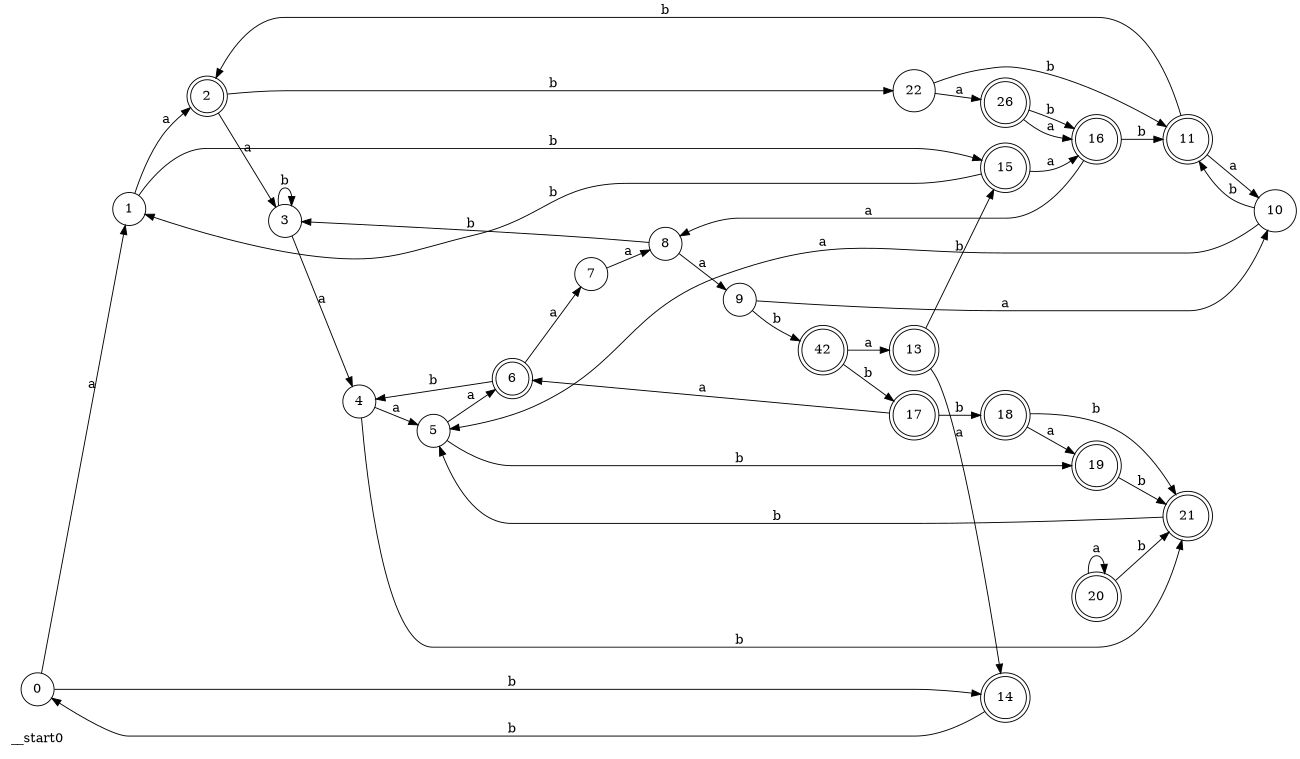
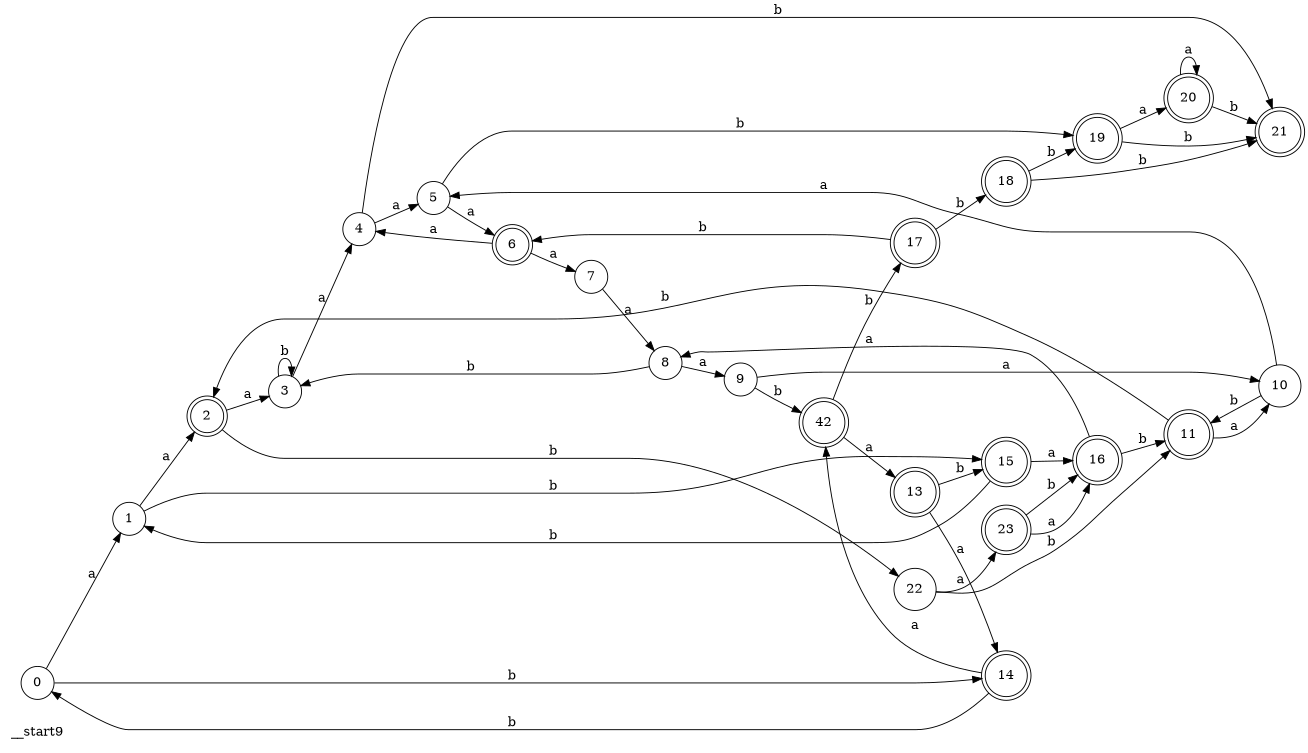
node "26": label "26" -> "23"
edge "19" -> "20": added, label "a"
edge "6" -> "4": label "b" -> "a"
edge "17" -> "6": label "a" -> "b"
edge "18" -> "19": label "a" -> "b"
edge "21" -> "5": removed, label "b"
edge "14" -> "42": added, label "a"
node "__start0": label "__start0" -> "__start9"
